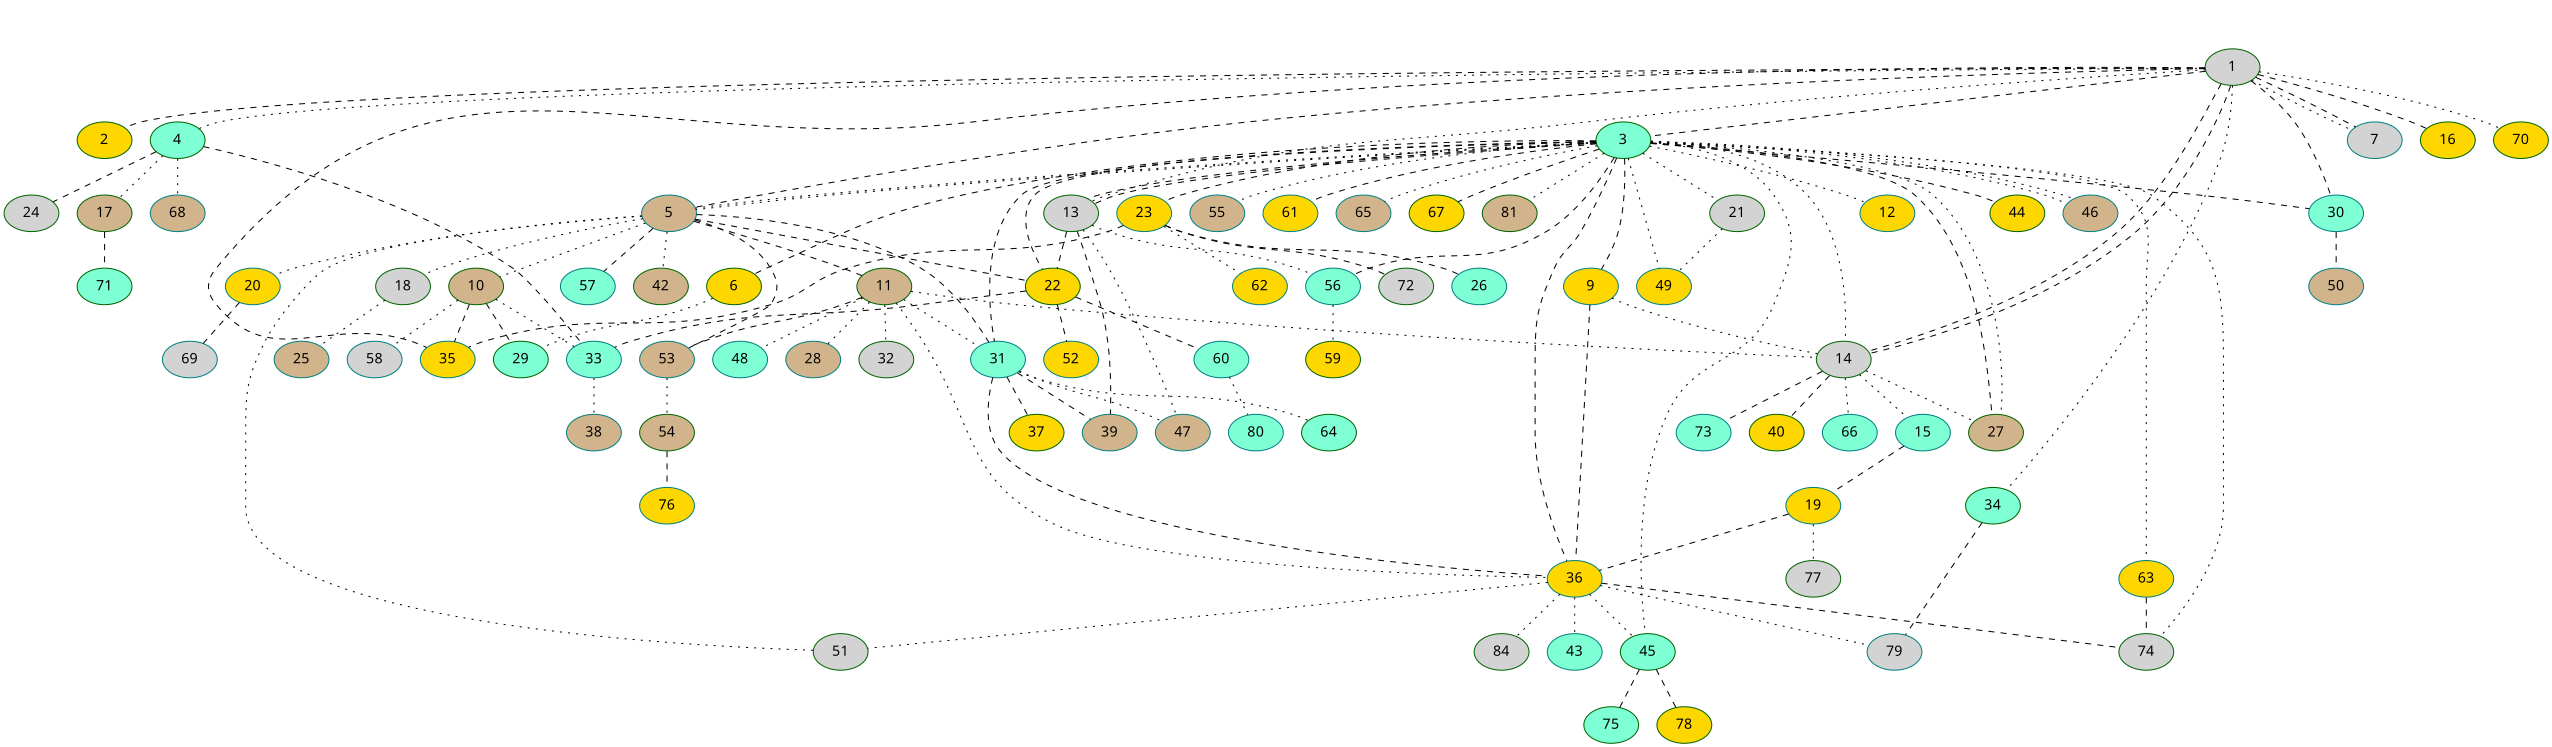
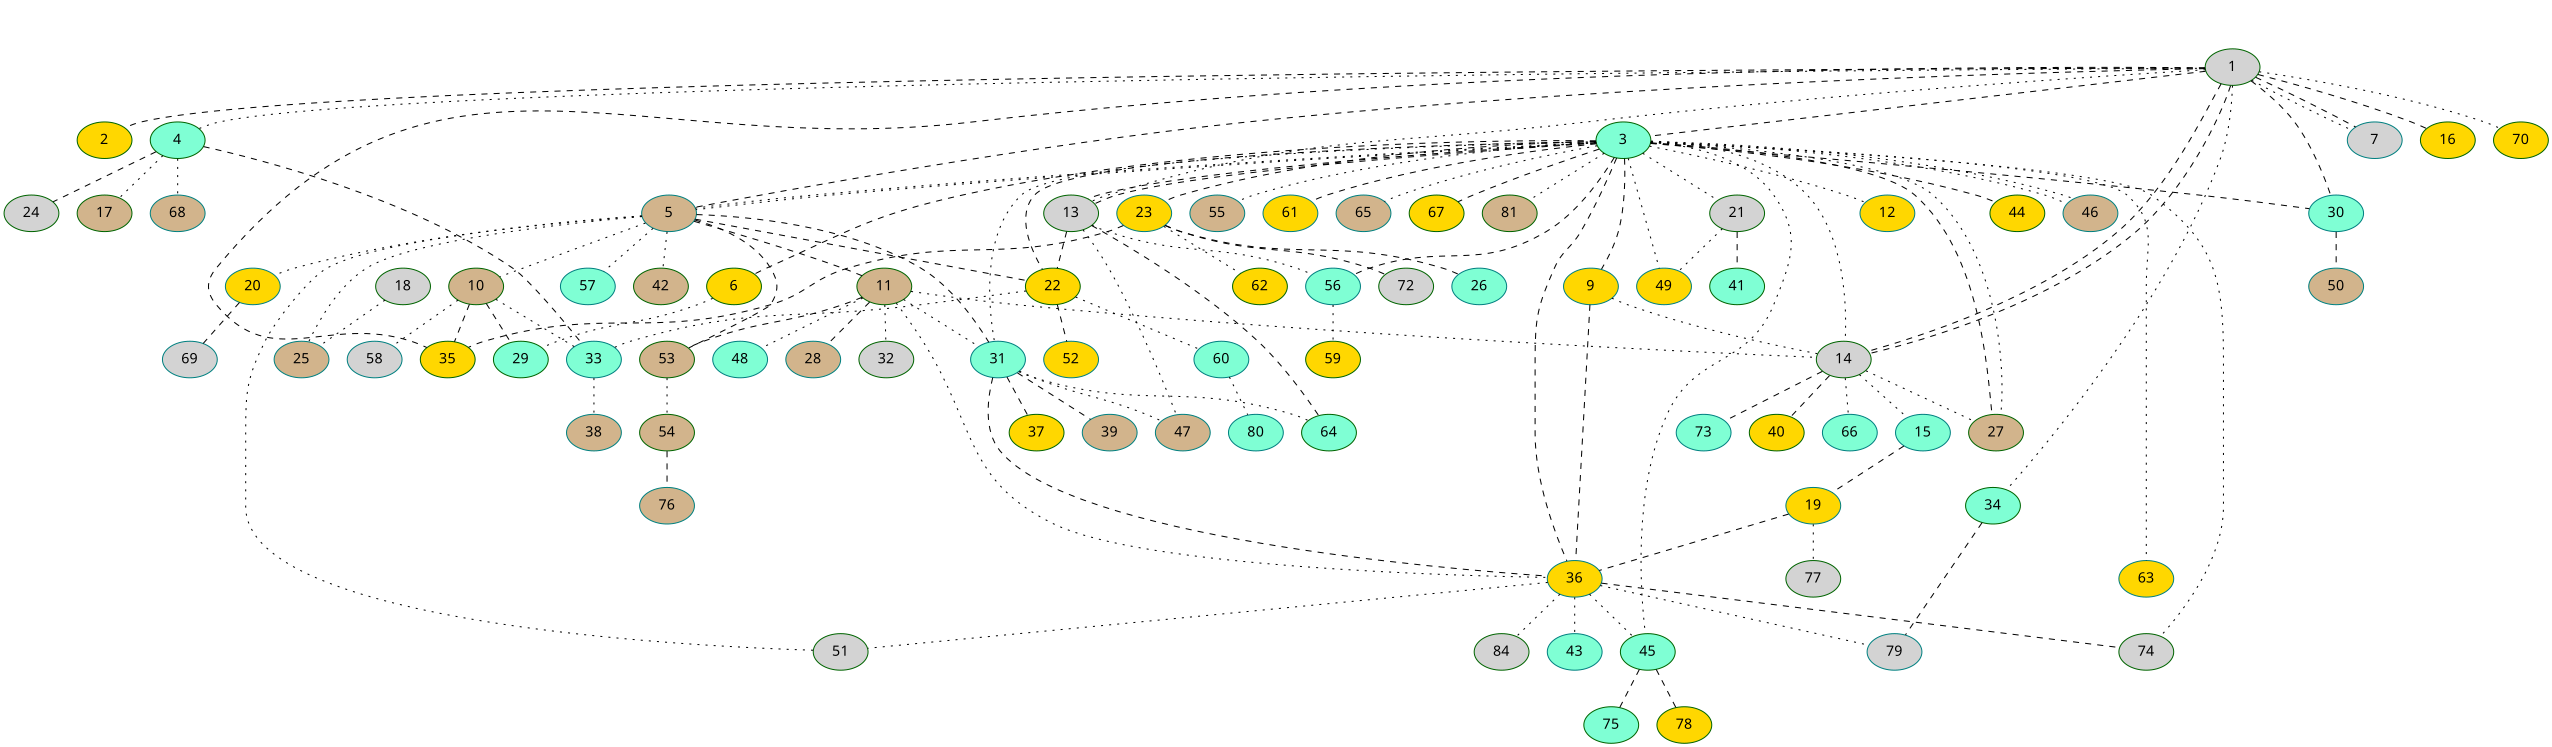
edge "3" -- "31": style dashed -> dotted
edge "5" -- "18": now "5" -- "25"
edge "5" -- "57": style dashed -> dotted
node "71": removed
node "62": color teal -> darkgreen
node "41": added
edge "22" -- "33": style dashed -> dotted
edge "13" -- "39": now "13" -- "64"
edge "11" -- "28": style dotted -> dashed
edge "22" -- "60": style dashed -> dotted
node "35": color teal -> darkgreen
node "53": color teal -> darkgreen
node "76": fillcolor gold -> tan
edge "63" -- "74": removed
